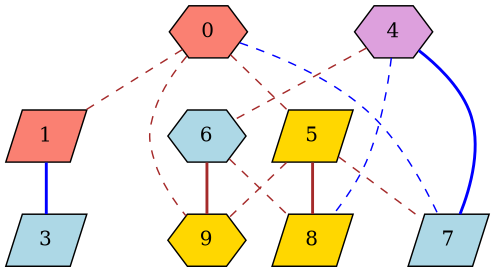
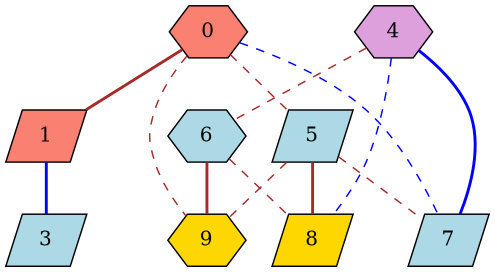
edge "0" -- "1": style dashed -> bold
node "5": fillcolor gold -> lightblue
